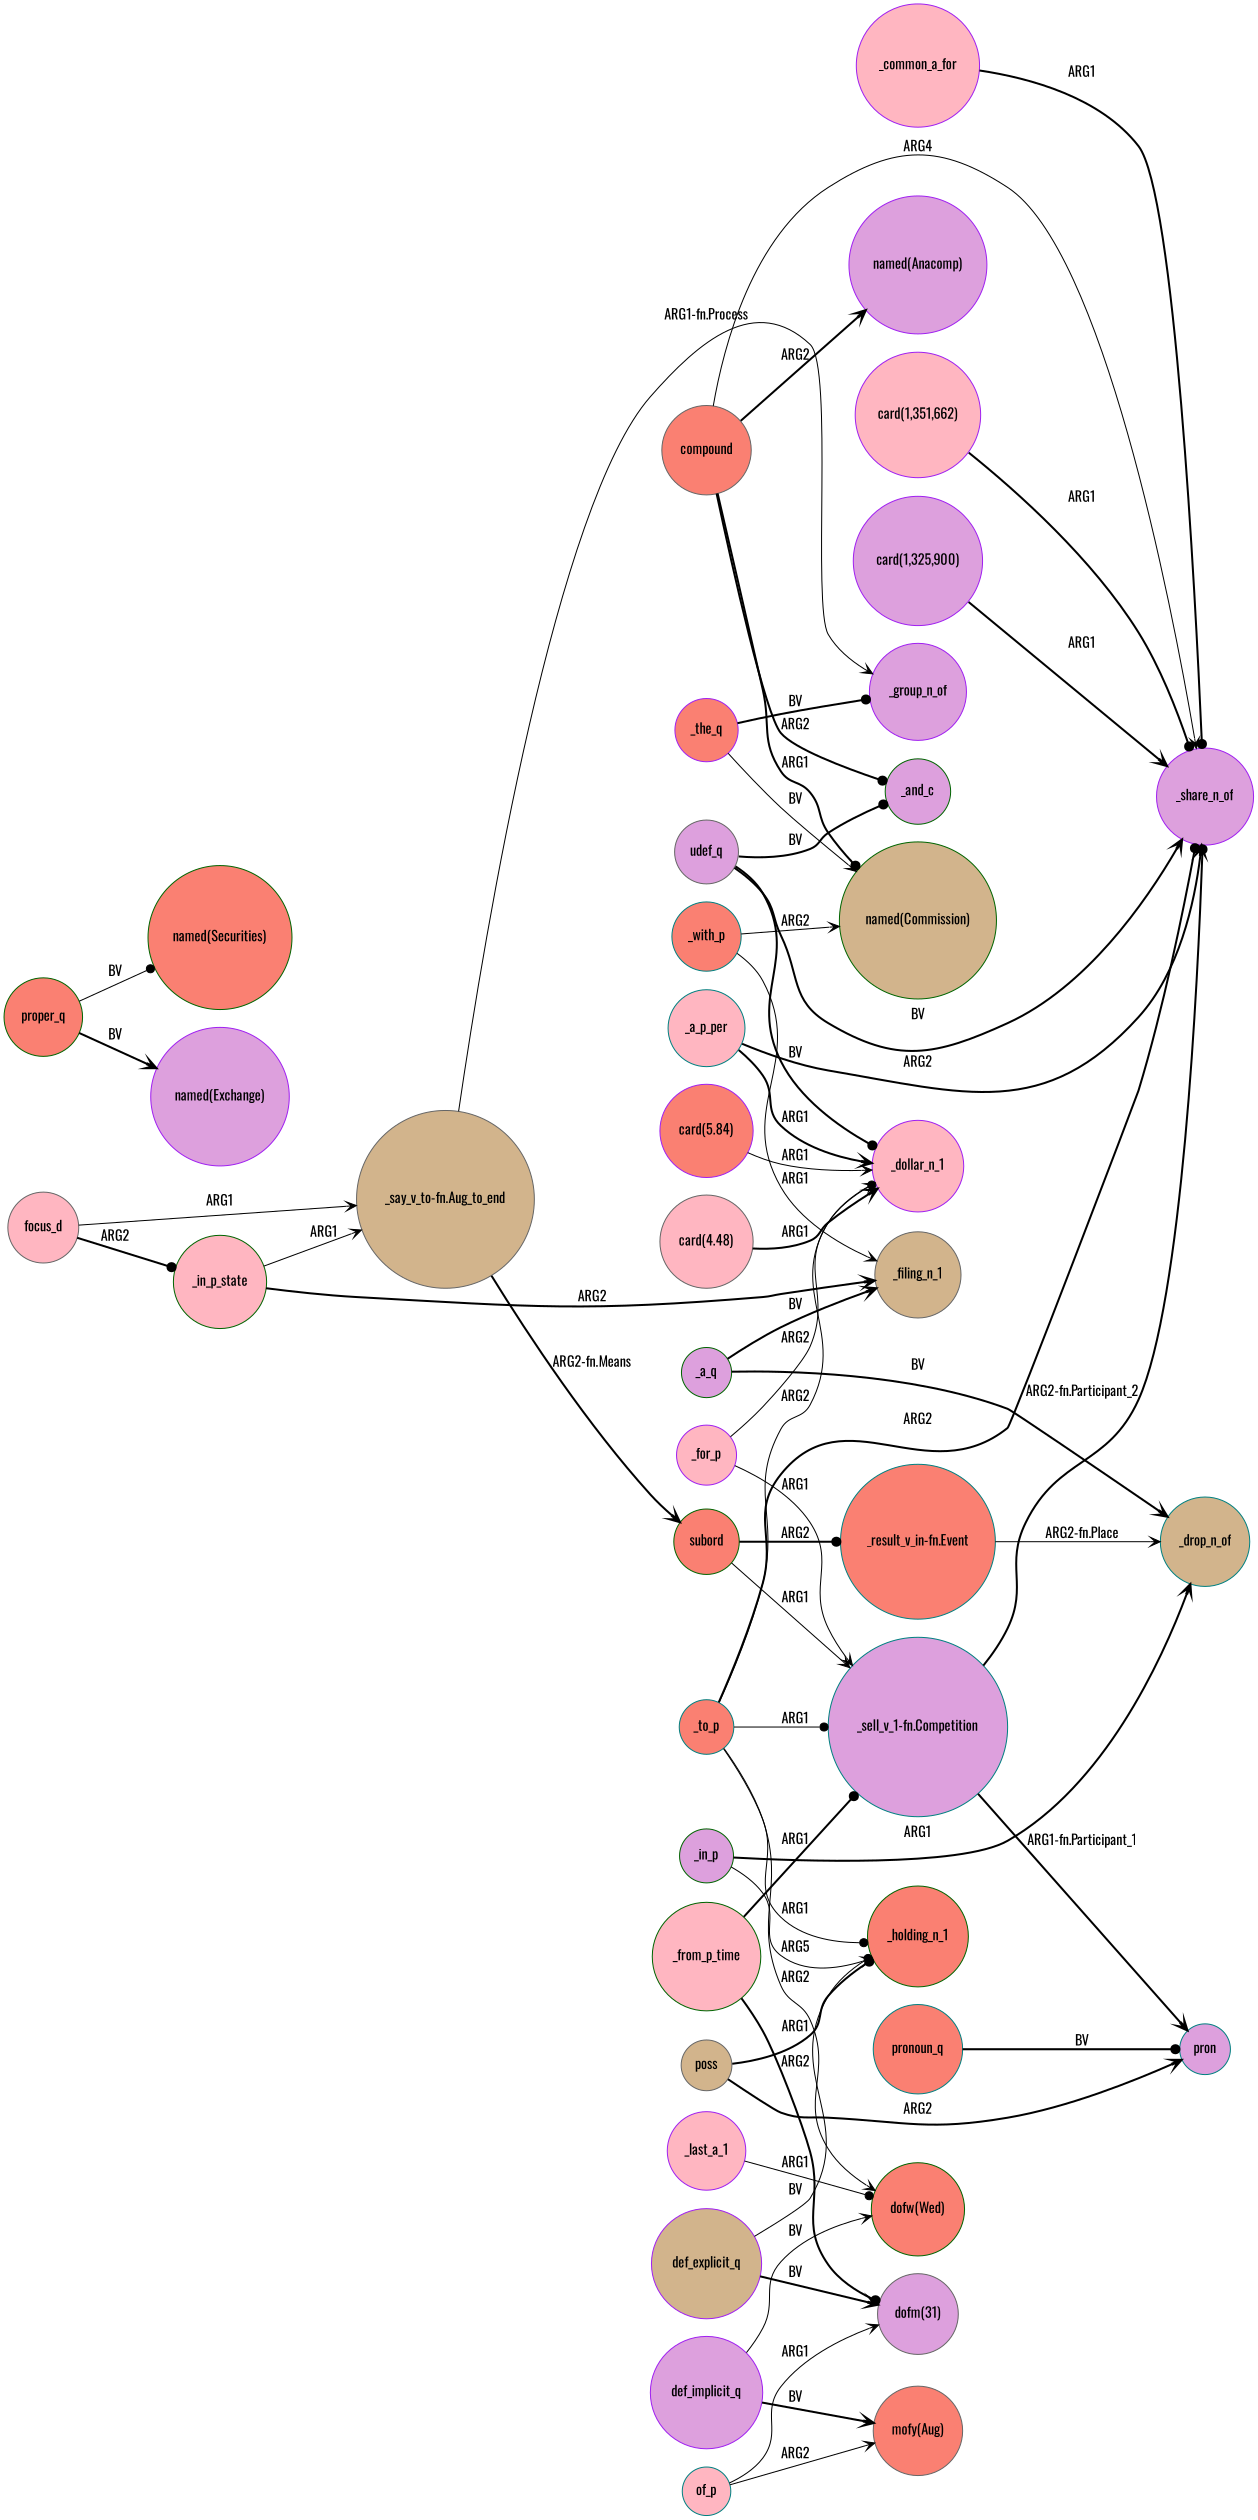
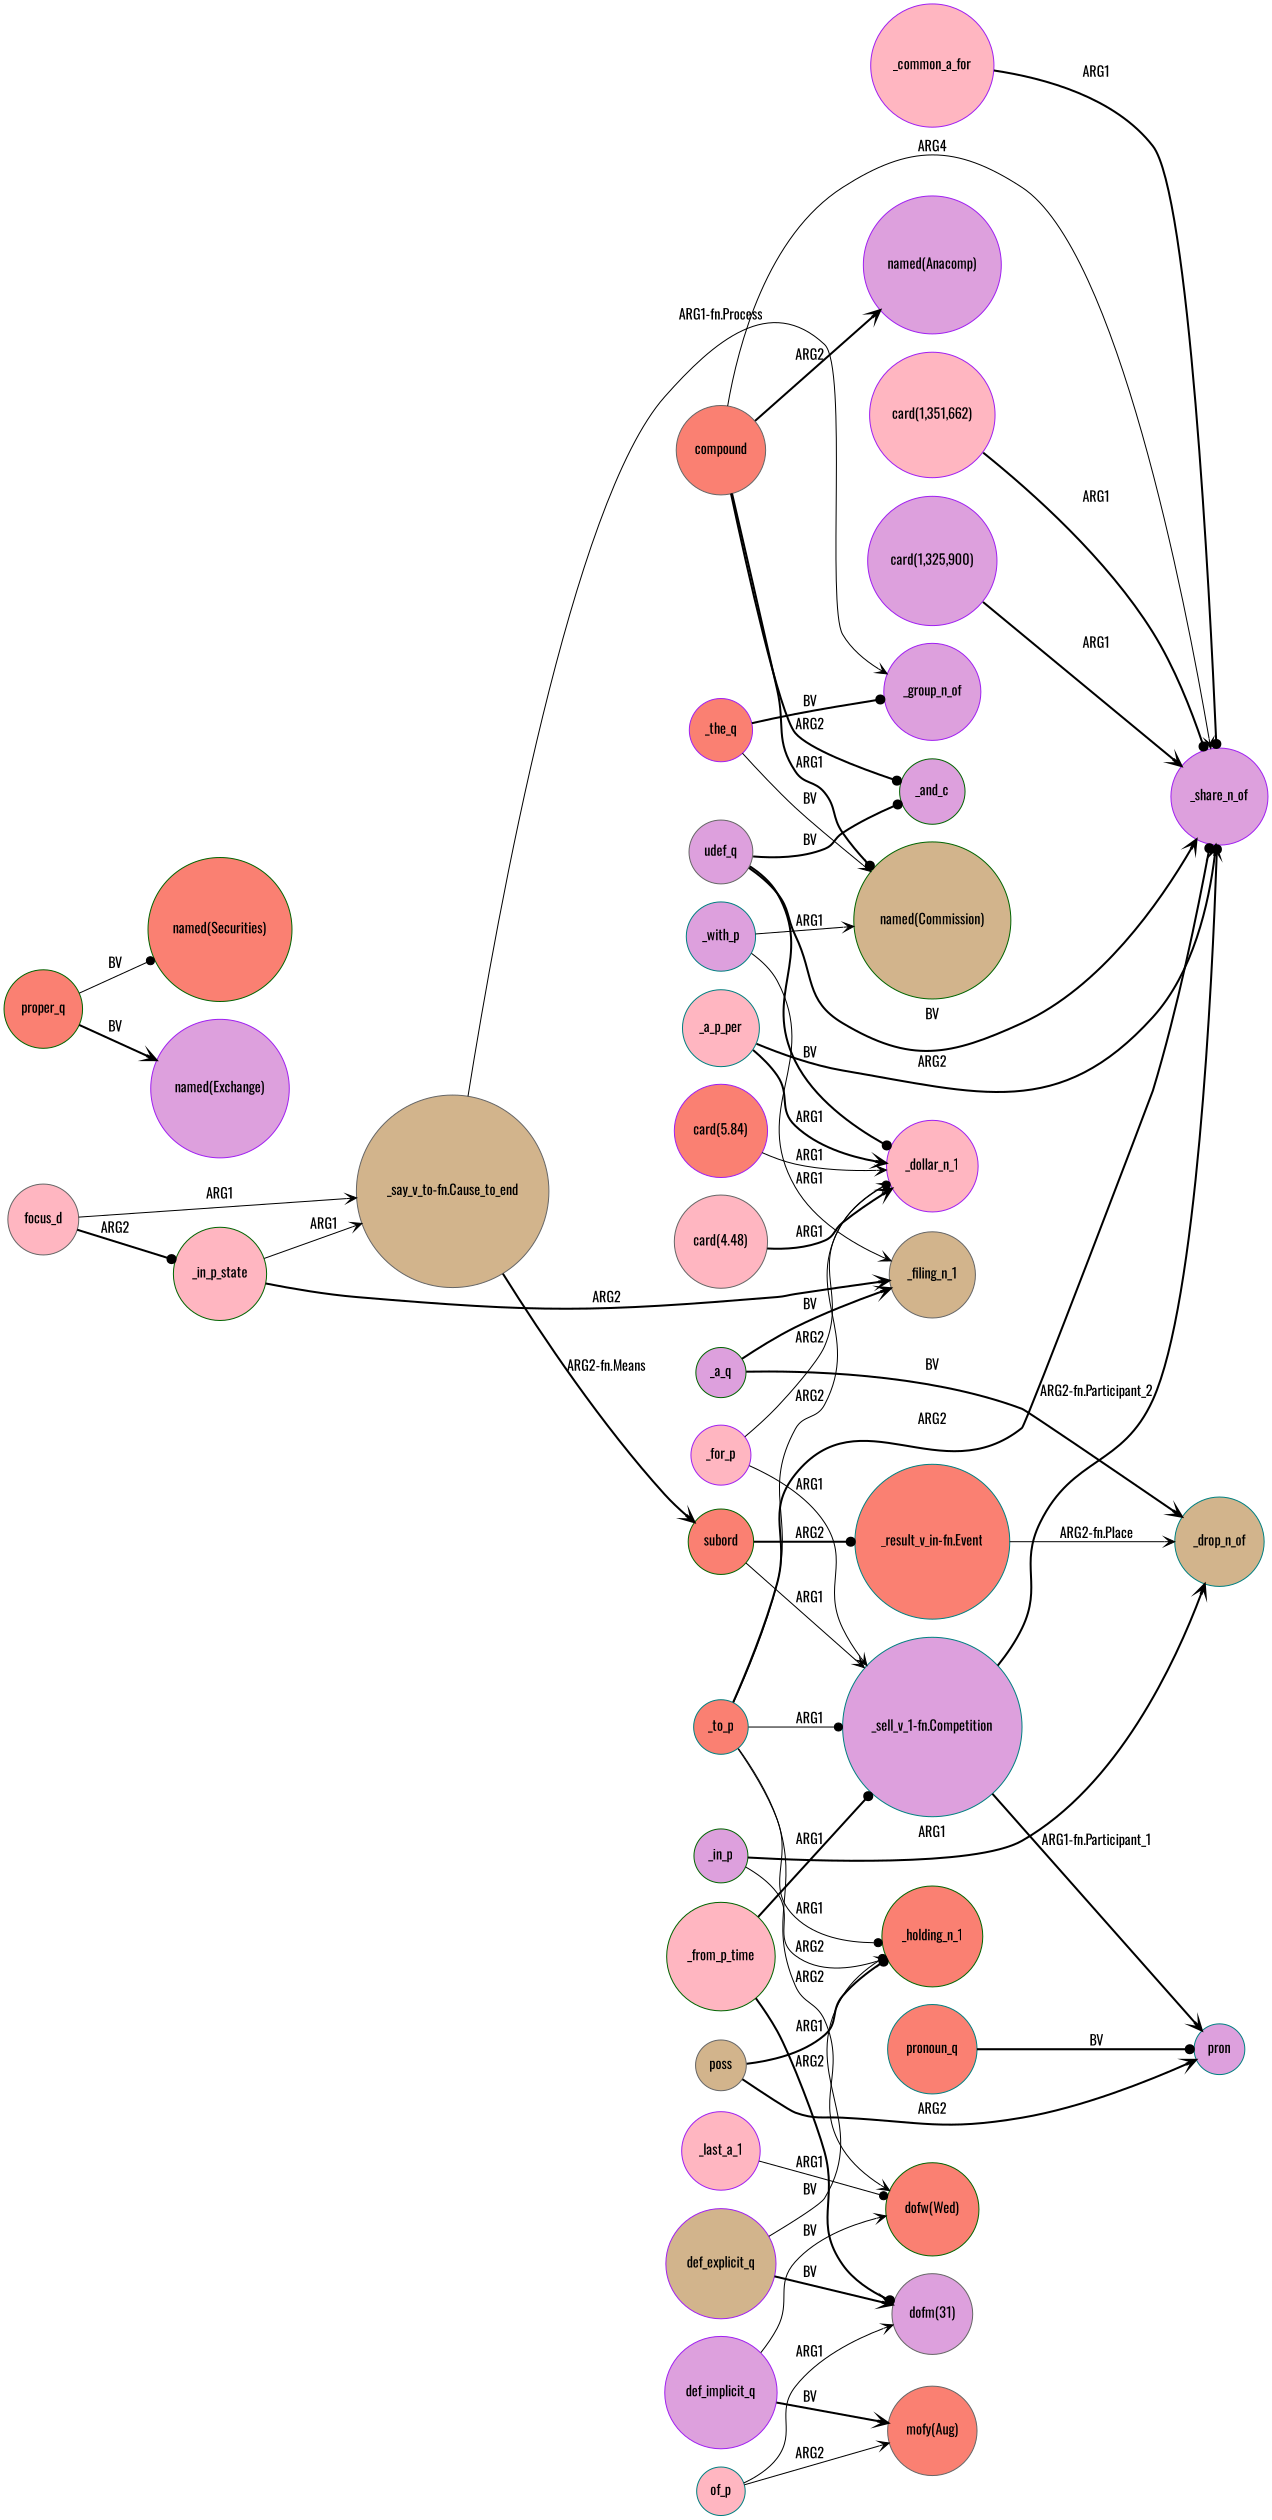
edge "_with_p" -> "named(Commission)": label "ARG2" -> "ARG1"
node "_with_p": fillcolor salmon -> plum
node "_say_v_to-fn.Aug_to_end": label "_say_v_to-fn.Aug_to_end" -> "_say_v_to-fn.Cause_to_end"
edge "_in_p" -> "_holding_n_1": label "ARG5" -> "ARG2"
